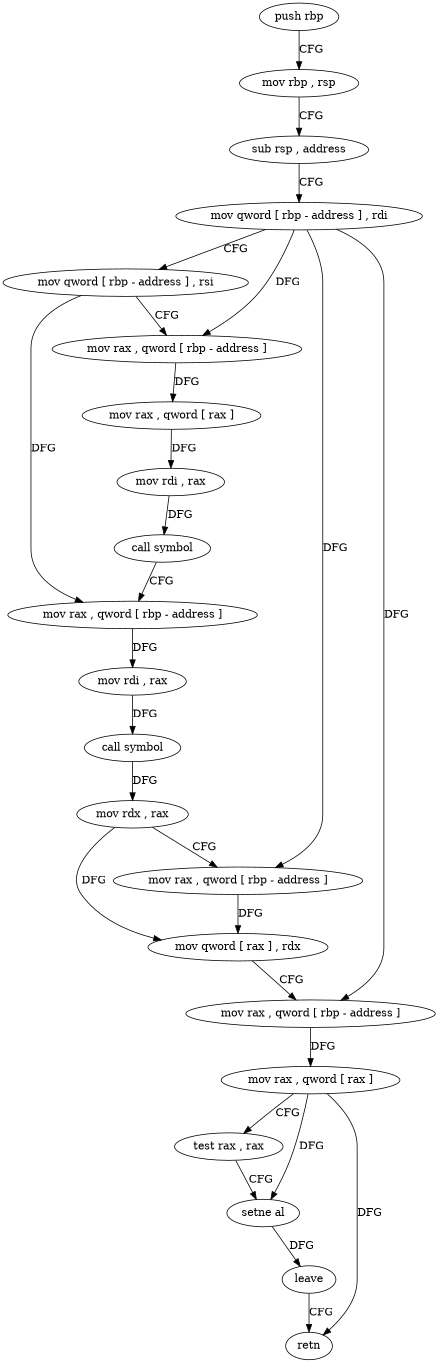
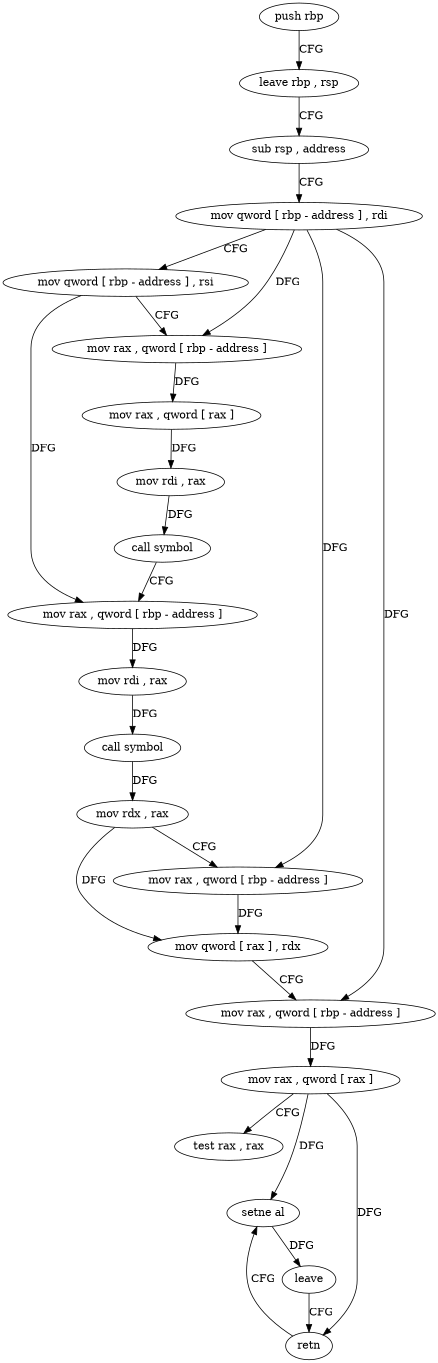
node "mov rbp , rsp": label "mov rbp , rsp" -> "leave rbp , rsp"
edge "test rax , rax" -> "setne al": now "retn" -> "setne al"
